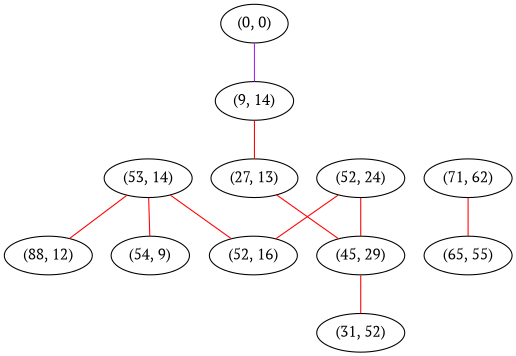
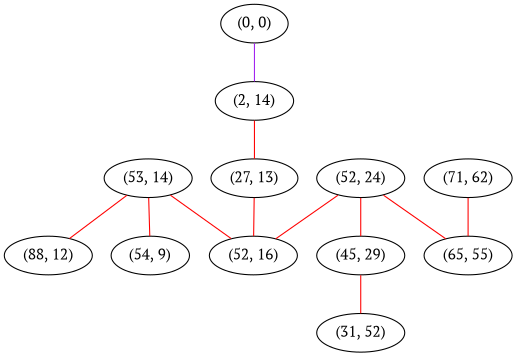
node "(9, 14)": label "(9, 14)" -> "(2, 14)"
edge "(27, 13)" -- "(45, 29)": now "(27, 13)" -- "(52, 16)"
edge "(52, 24)" -- "(65, 55)": added
